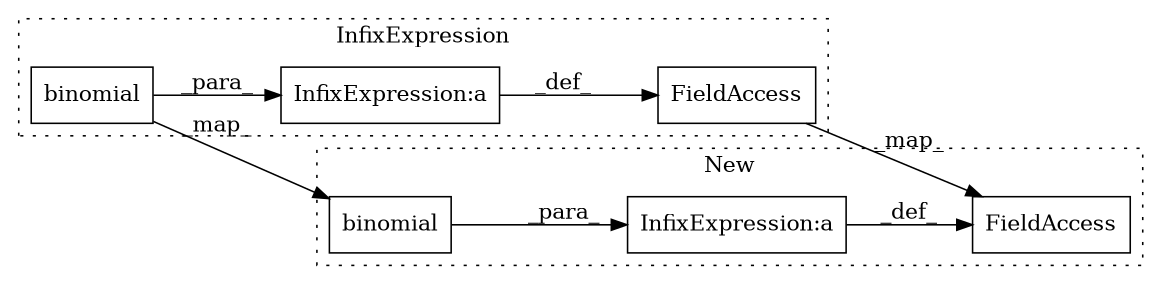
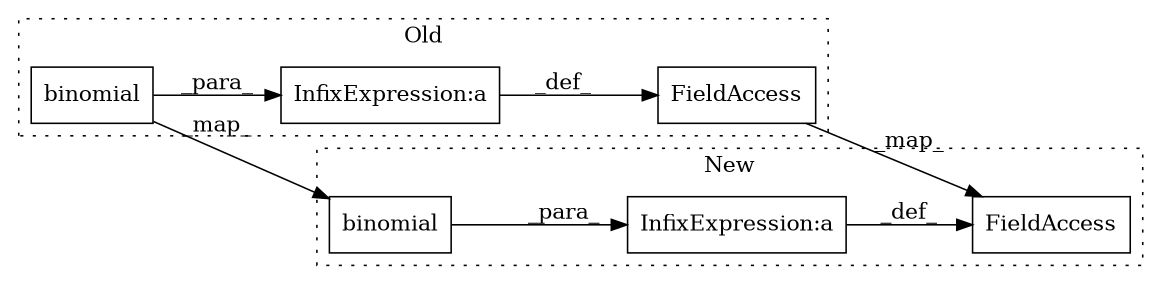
cluster "InfixExpression": label "InfixExpression" -> "Old"
